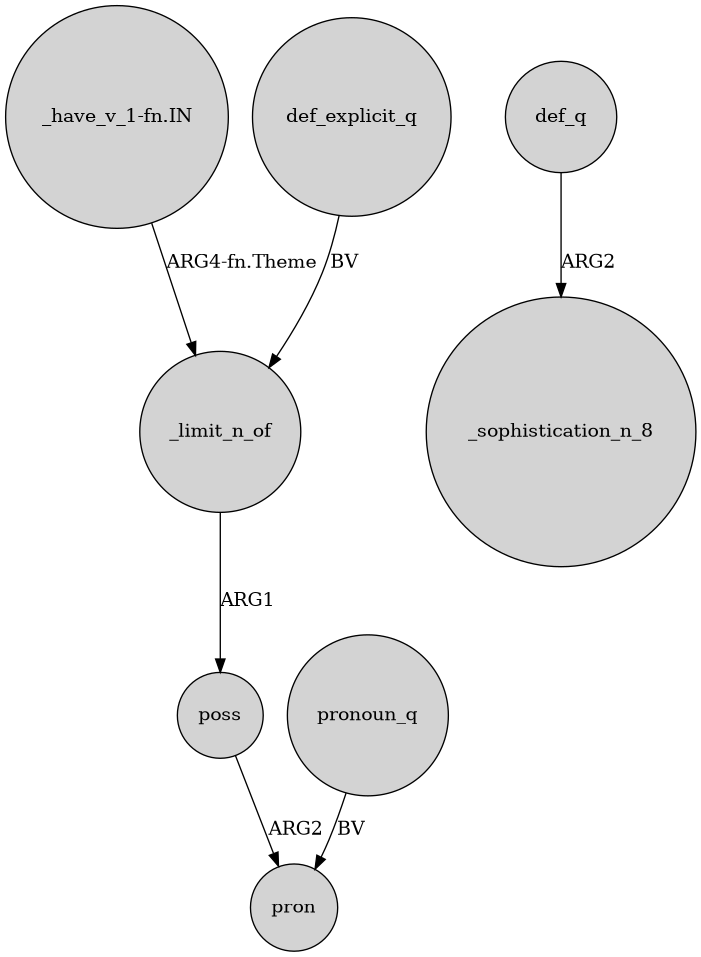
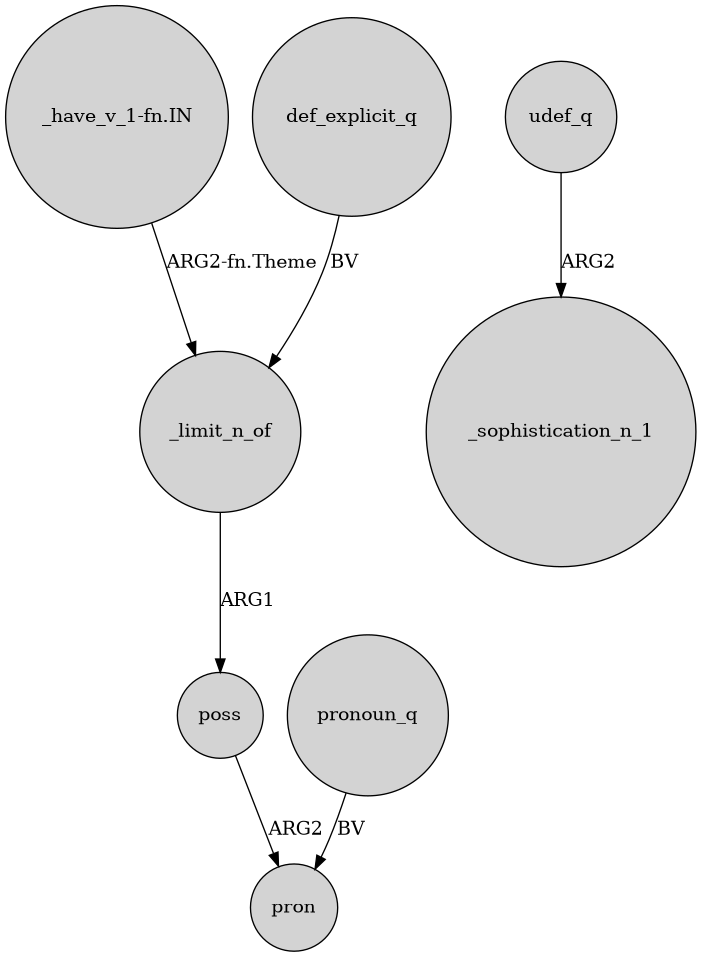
node "def_q": label "def_q" -> "udef_q"
edge "_have_v_1-fn.IN" -> "_limit_n_of": label "ARG4-fn.Theme" -> "ARG2-fn.Theme"
node "_sophistication_n_8": label "_sophistication_n_8" -> "_sophistication_n_1"
